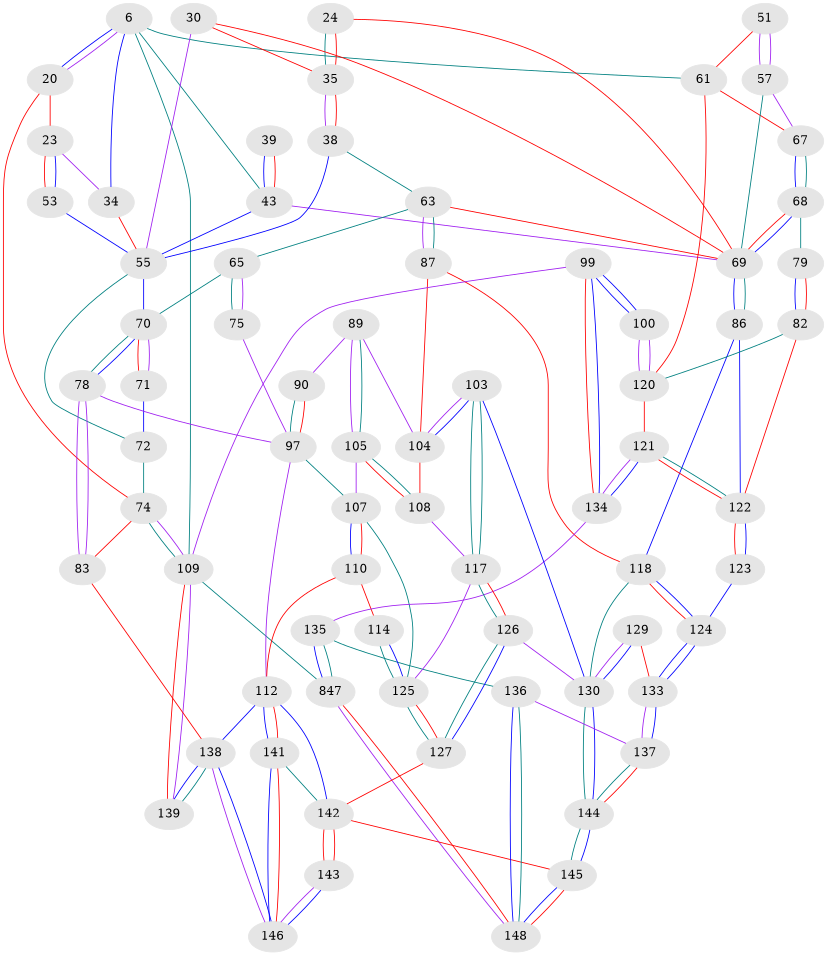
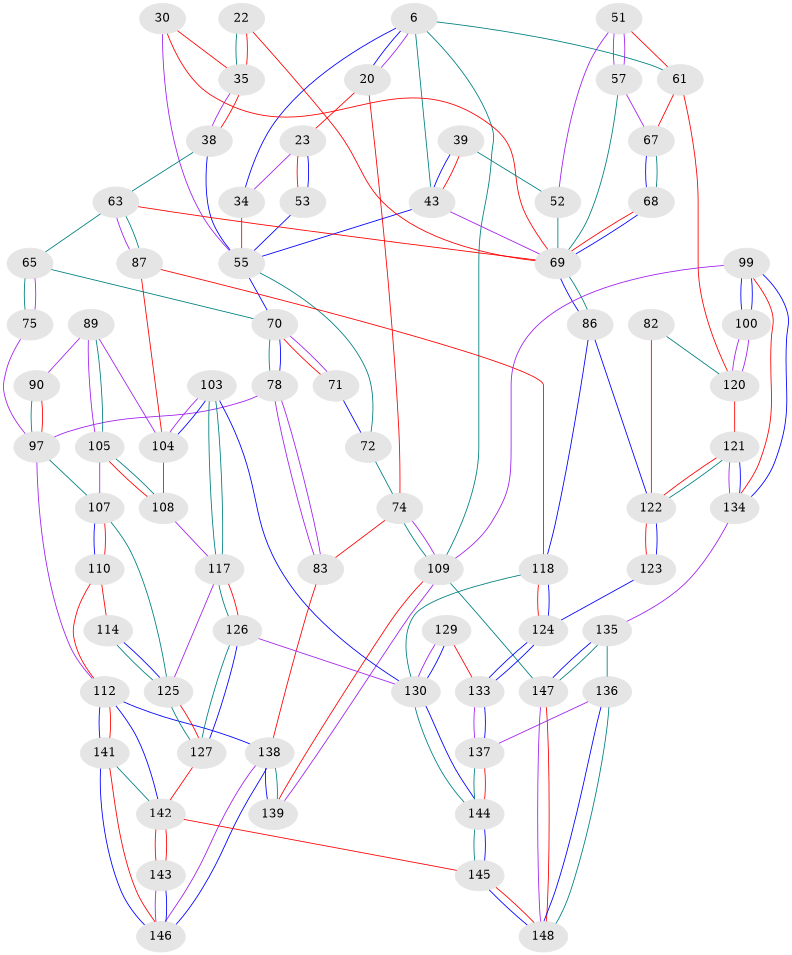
node "24": label "24" -> "22"
node "52": added
node "79": removed
node "847": label "847" -> "147"
